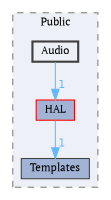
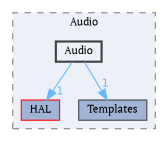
cluster "Public": label "Public" -> "Audio"
edge "HAL" -> "Templates": now "Audio" -> "Templates"
